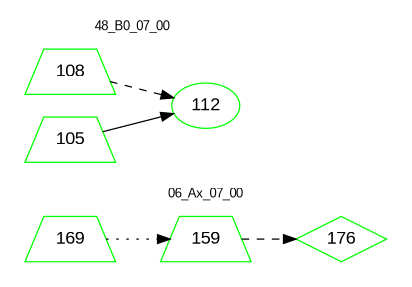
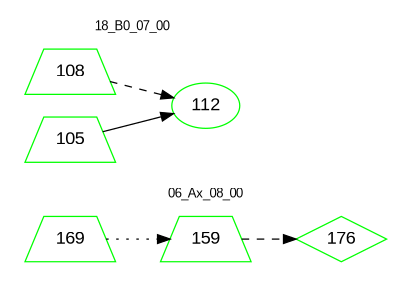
cluster "48_B0_07_00": label "48_B0_07_00" -> "18_B0_07_00"
cluster "06_Ax_07_00": label "06_Ax_07_00" -> "06_Ax_08_00"
